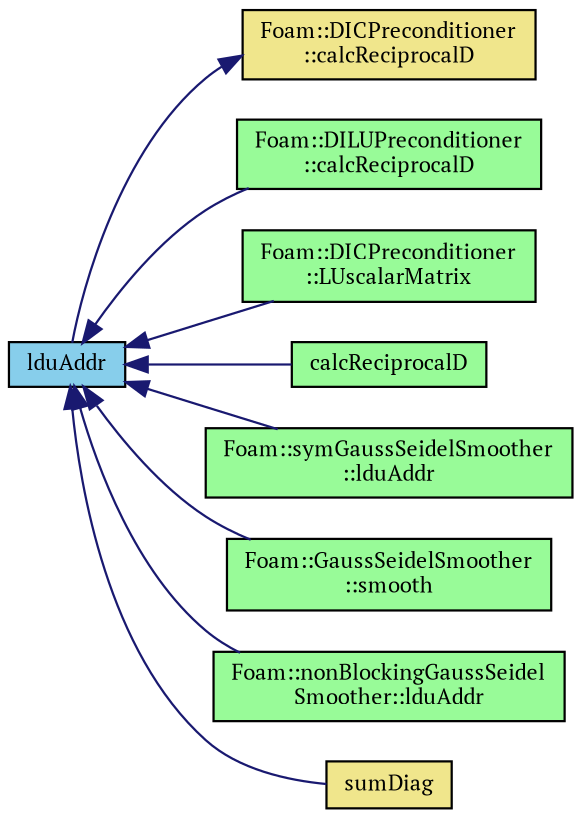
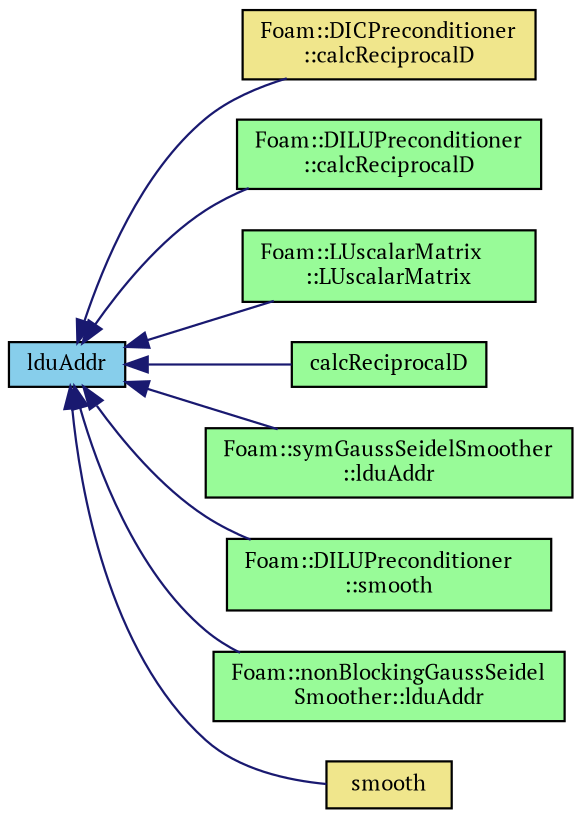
edge "lduAddr" -> "Foam::DICPreconditioner ::calcReciprocalD": reversed
node "Foam::DICPreconditioner ::LUscalarMatrix": label "Foam::DICPreconditioner ::LUscalarMatrix" -> "Foam::LUscalarMatrix ::LUscalarMatrix"
node "Foam::GaussSeidelSmoother ::smooth": label "Foam::GaussSeidelSmoother ::smooth" -> "Foam::DILUPreconditioner ::smooth"
node "sumDiag": label "sumDiag" -> "smooth"
